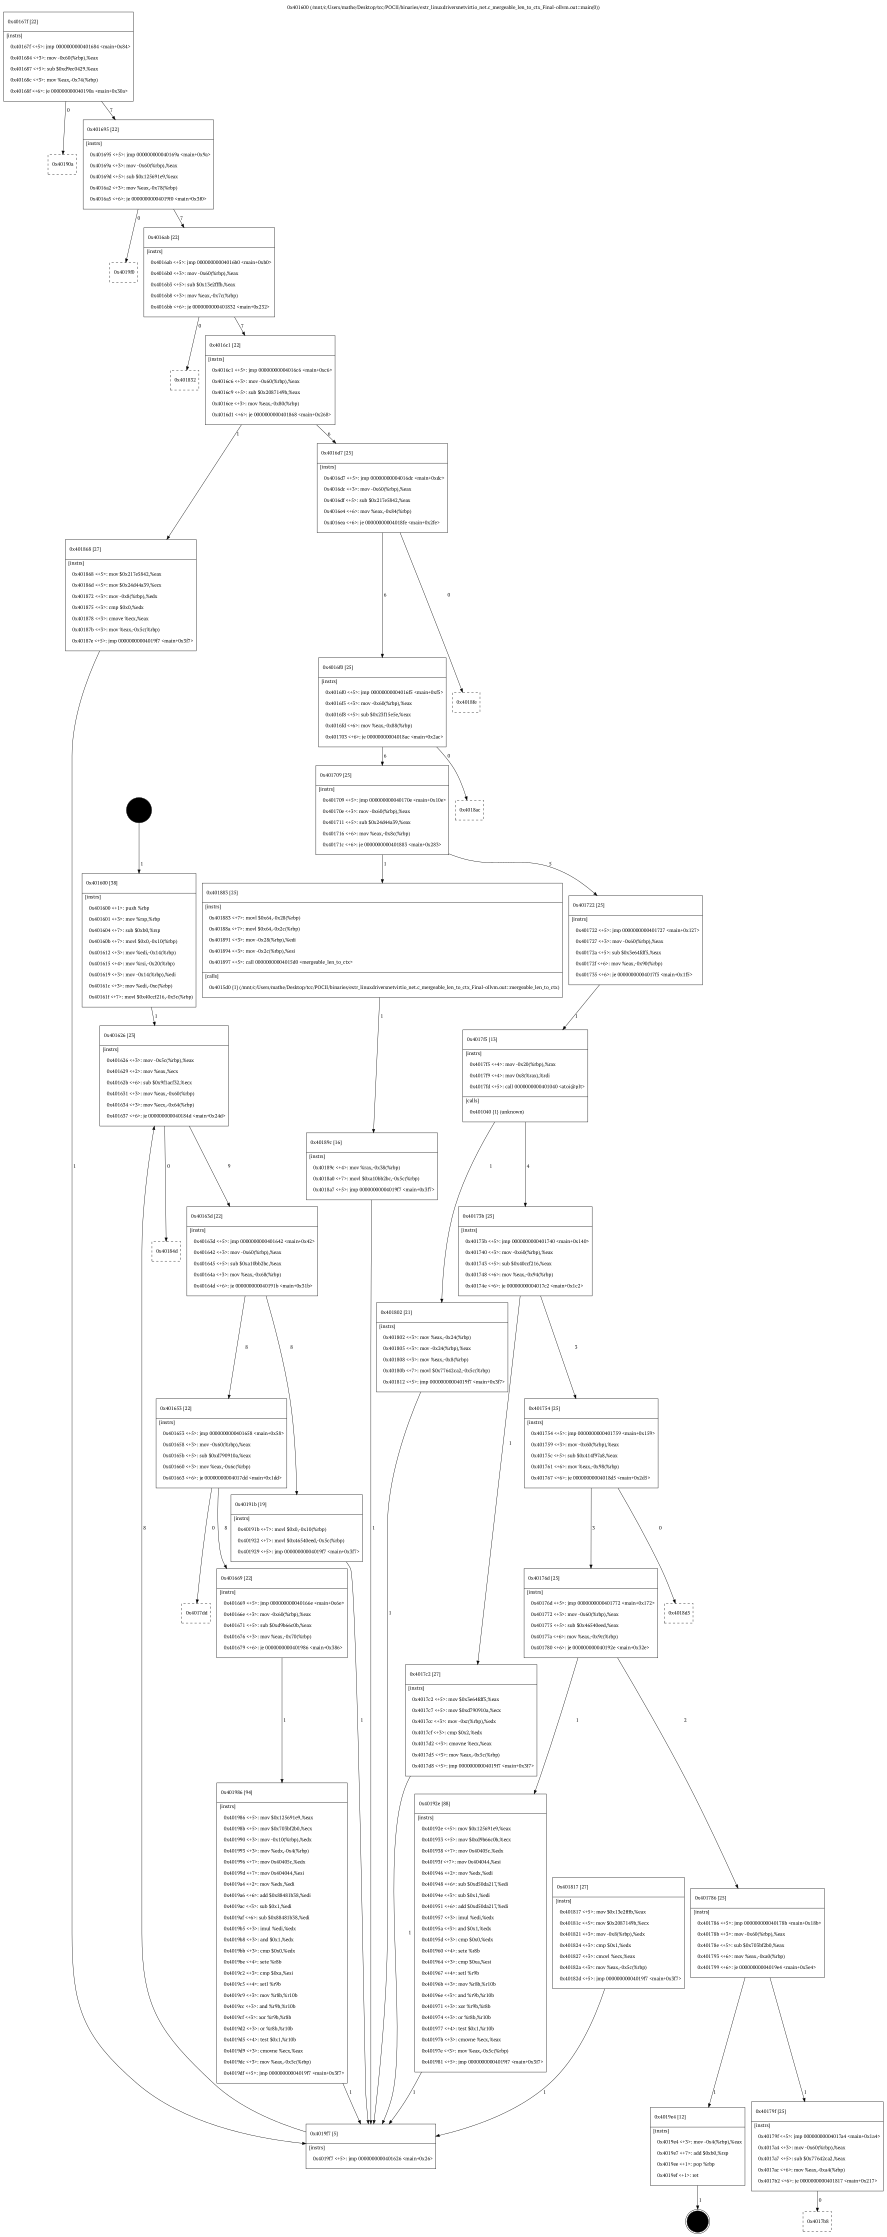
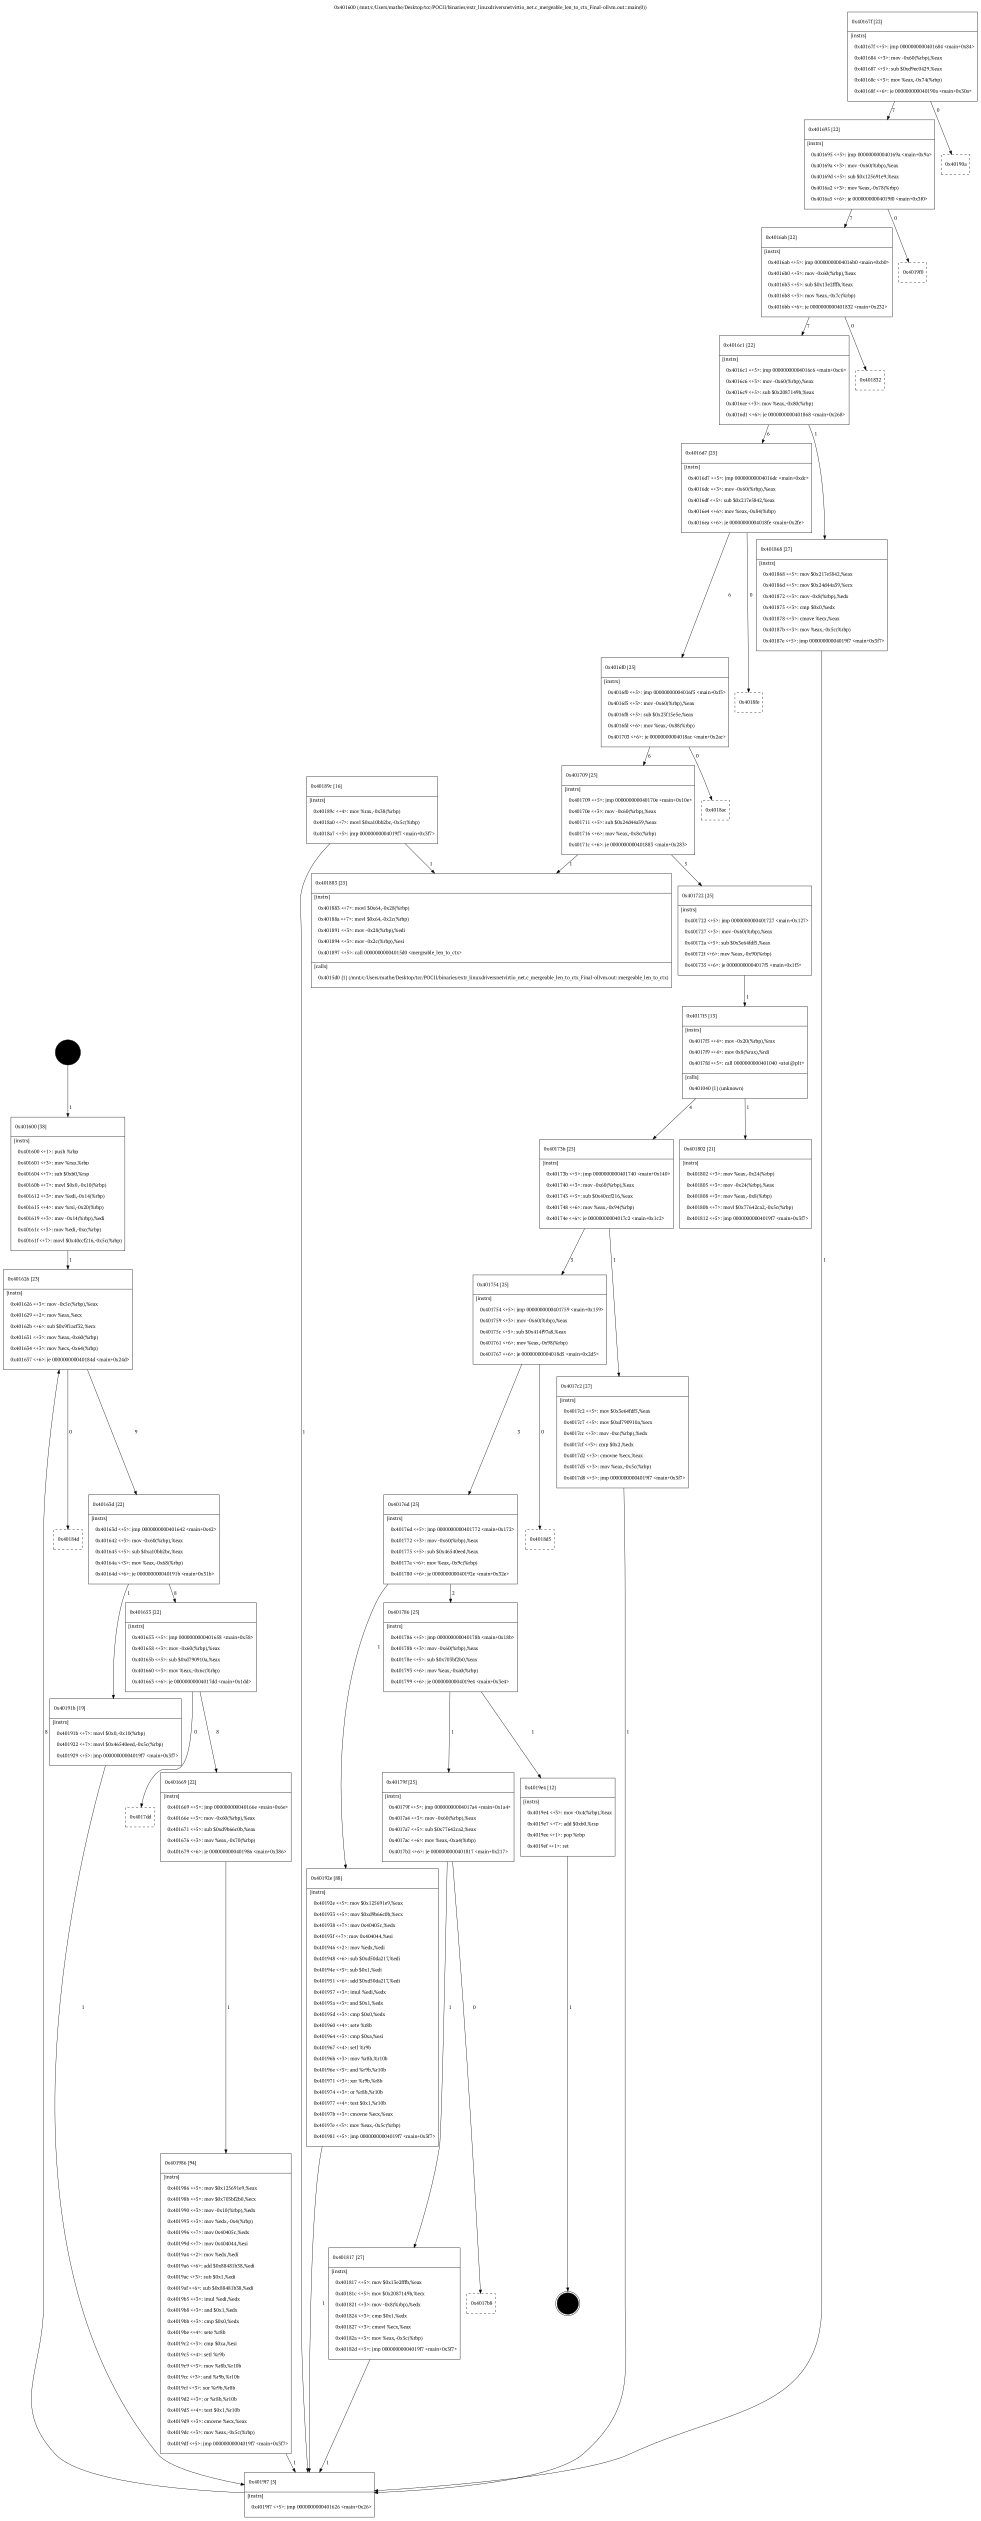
edge "0x401883 [25]" -> "0x40189c [16]": reversed
edge "0x40163d [22]" -> "0x40191b [19]": label " 8" -> " 1"
edge "0x401802 [21]" -> "0x4019f7 [5]": removed, label "1"
edge "0x40179f [25]" -> "0x401817 [27]": added, label "1"
